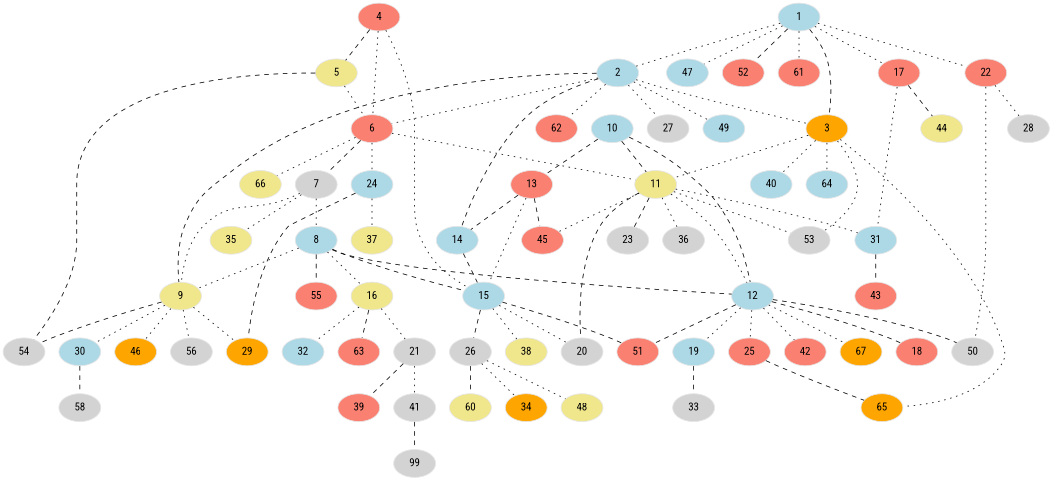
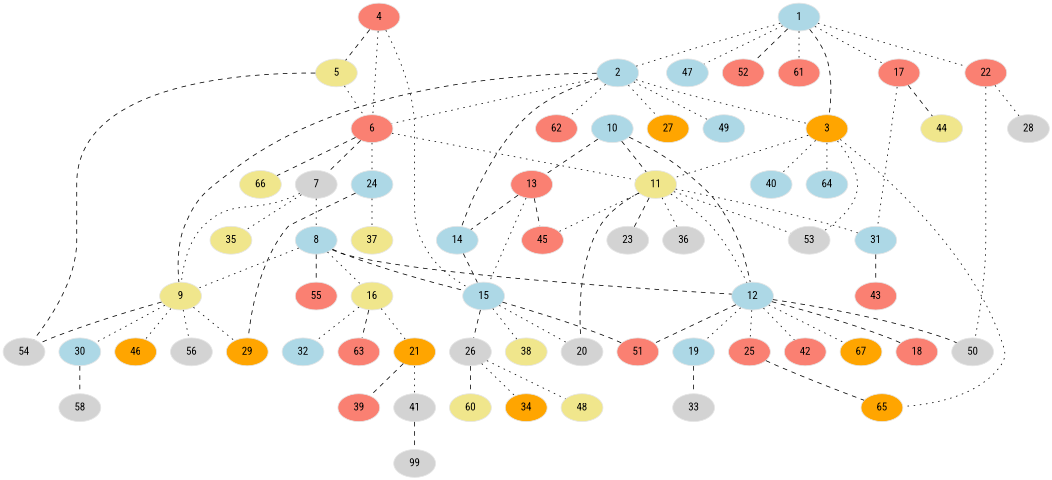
node "27": fillcolor lightgrey -> orange
edge "6" -- "66": style dotted -> dashed
node "21": fillcolor lightgrey -> orange
